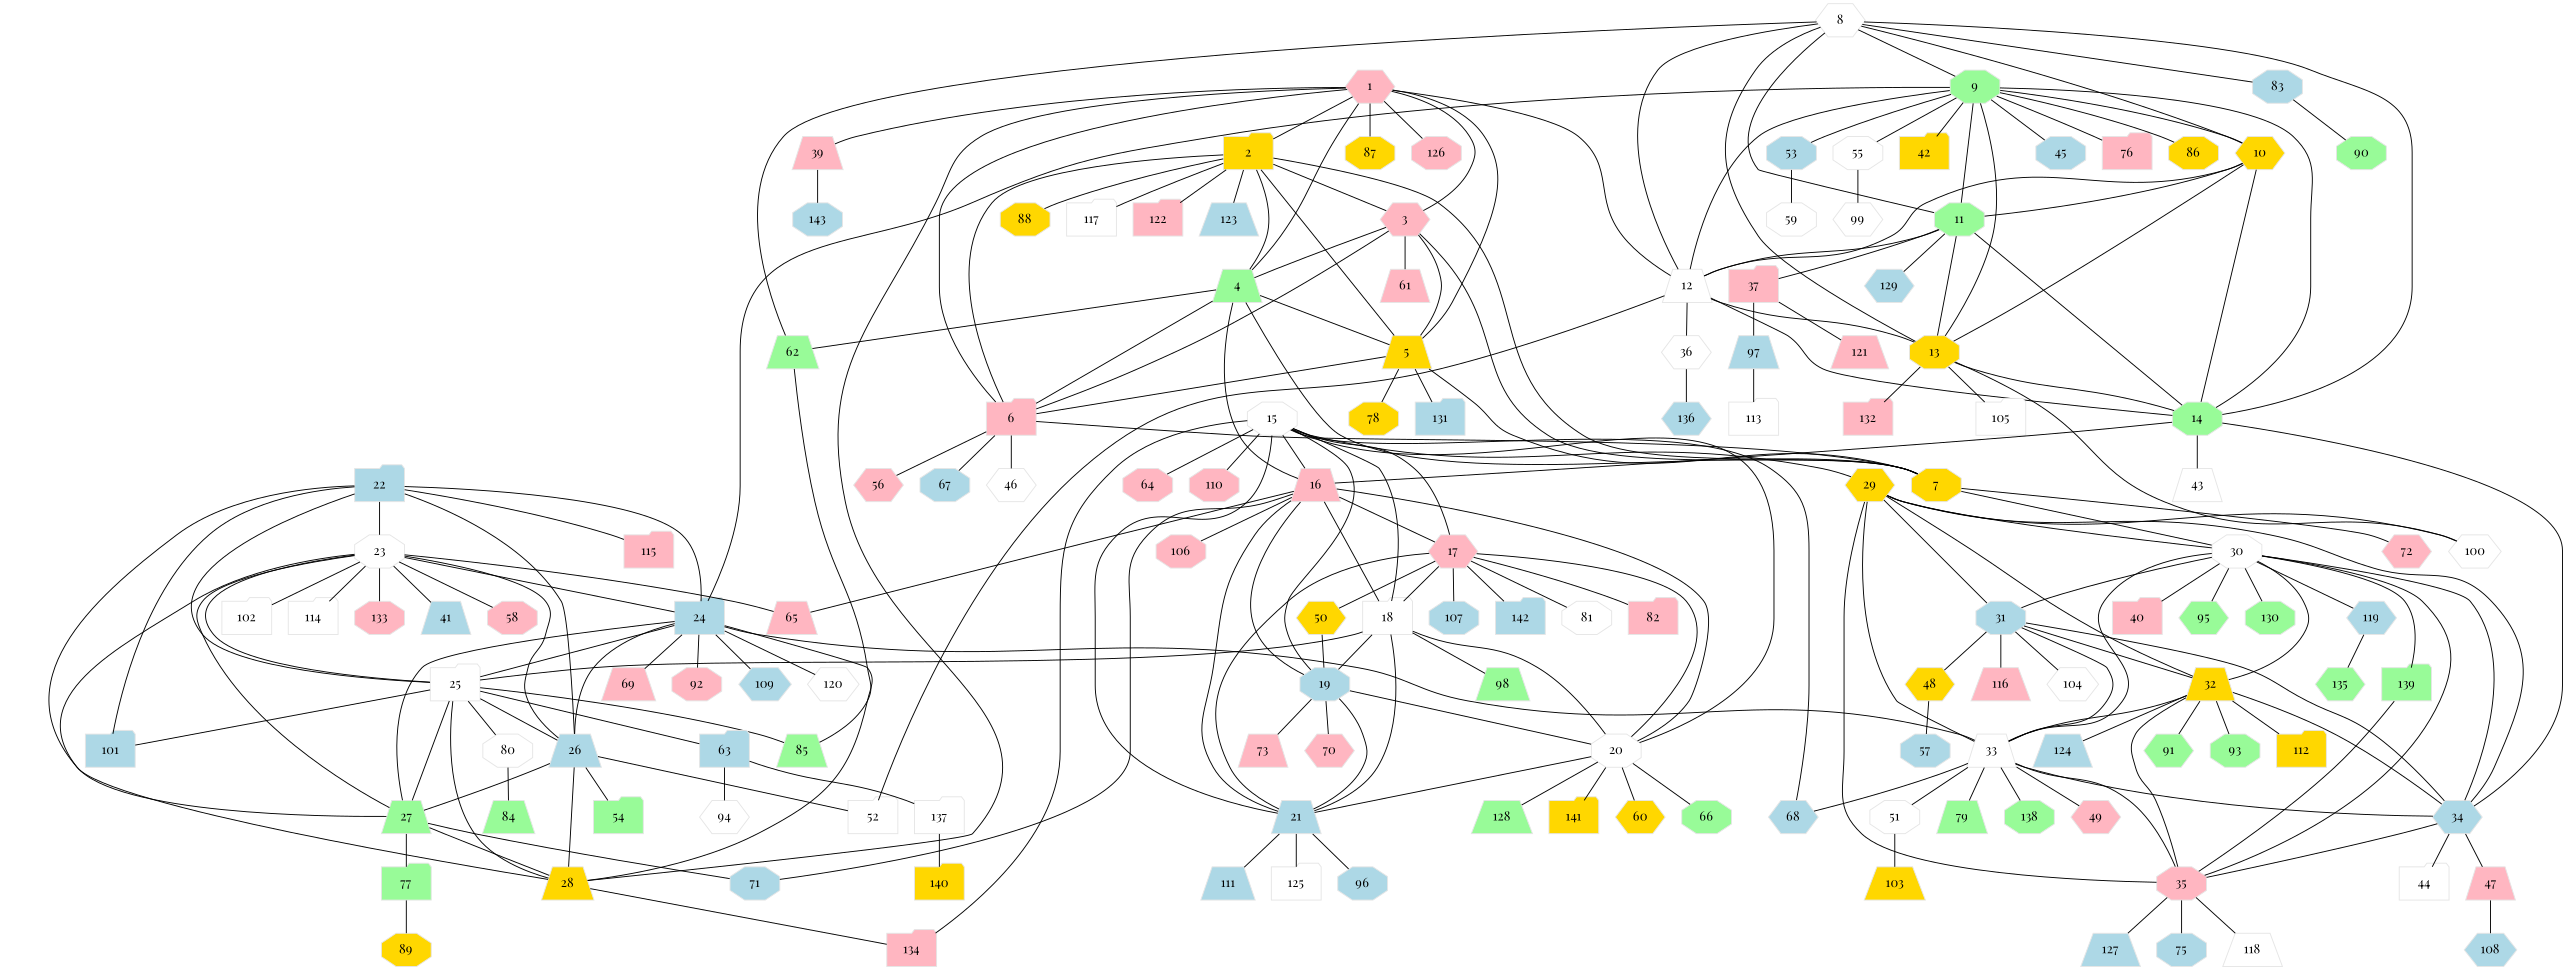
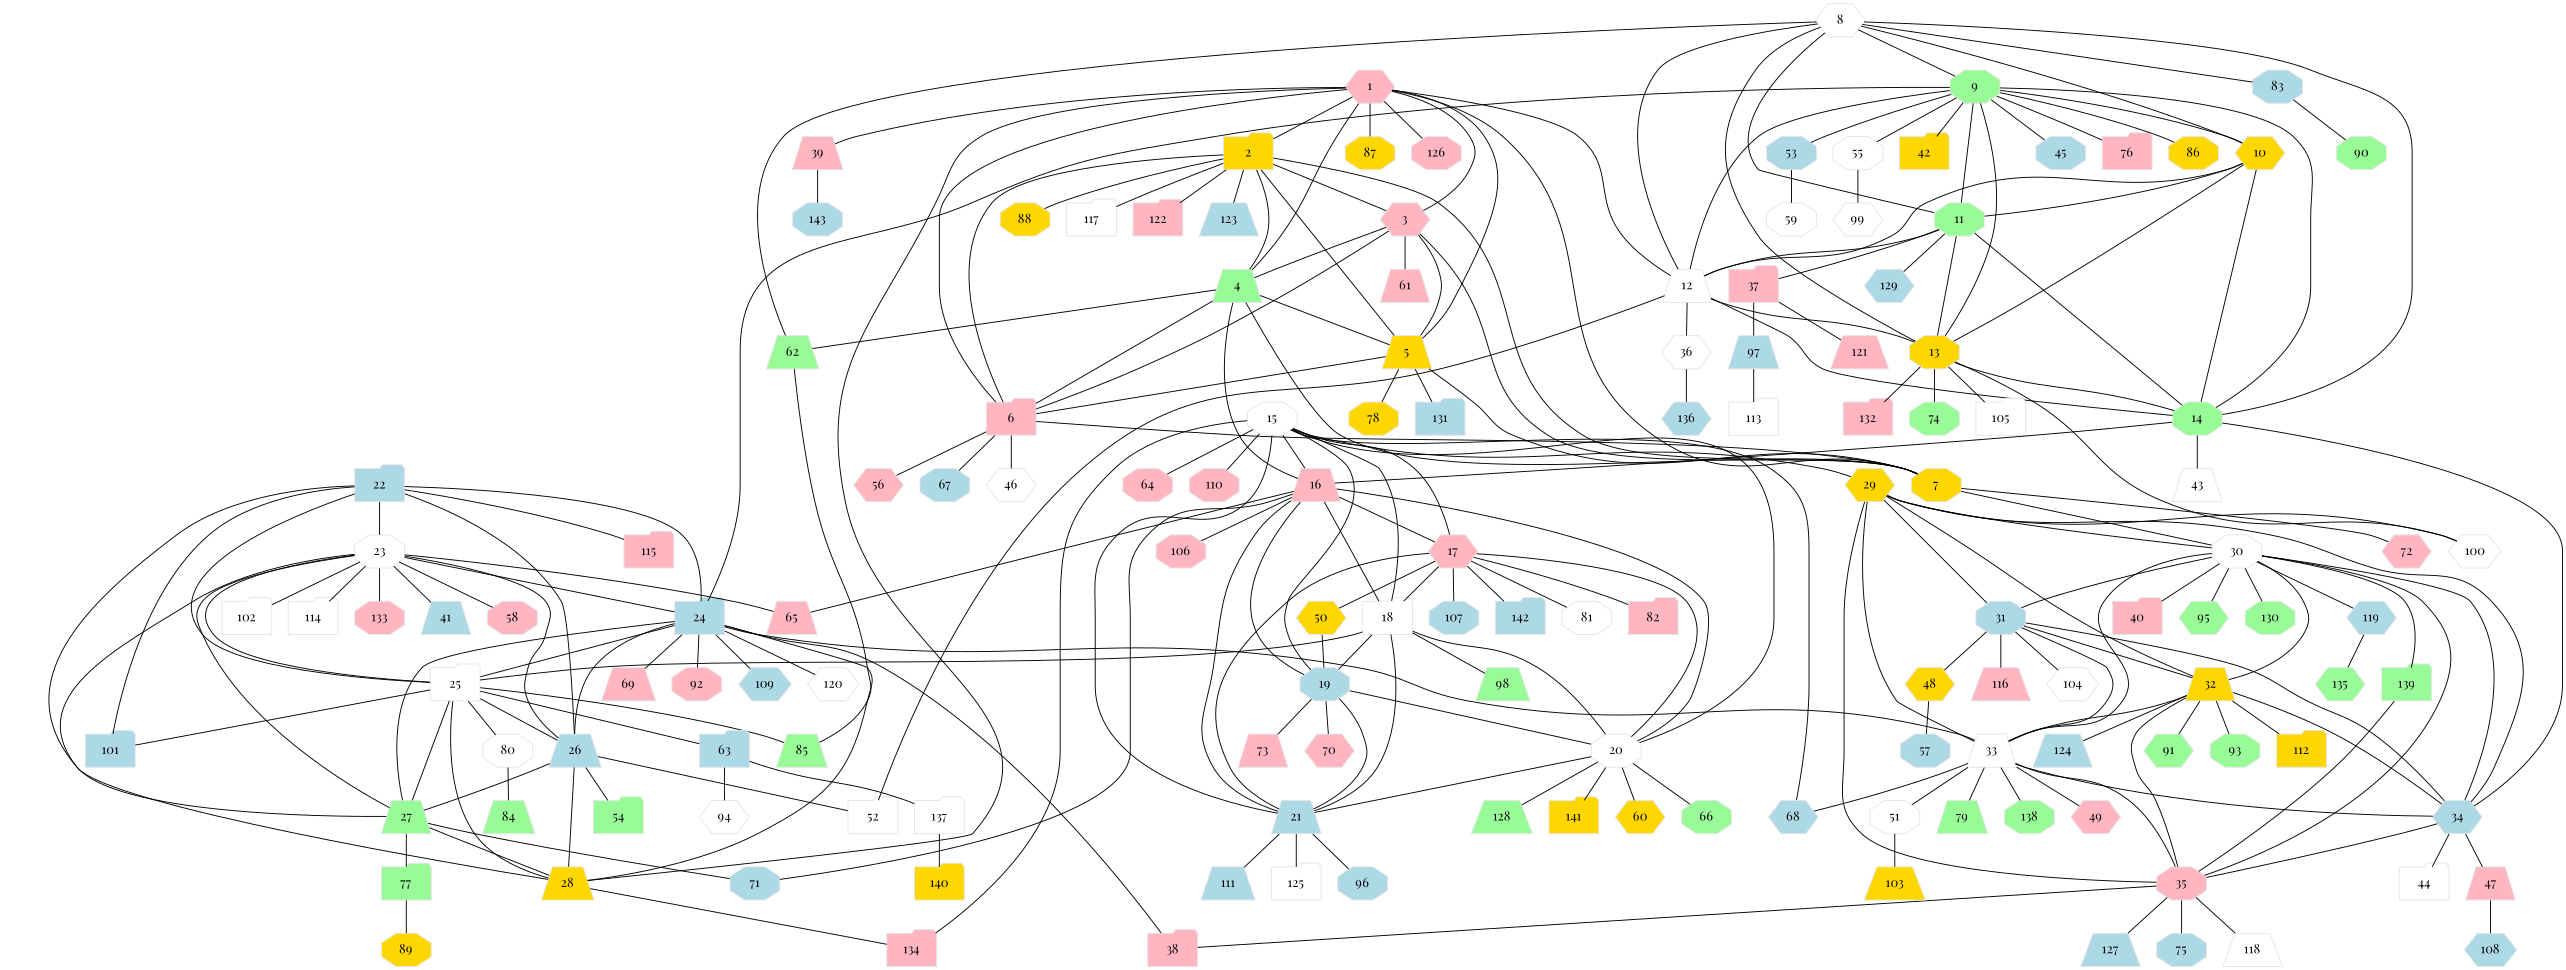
edge "1" -- "7": added
node "74": added
node "38": added
